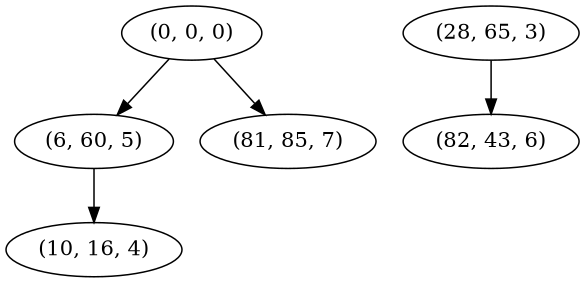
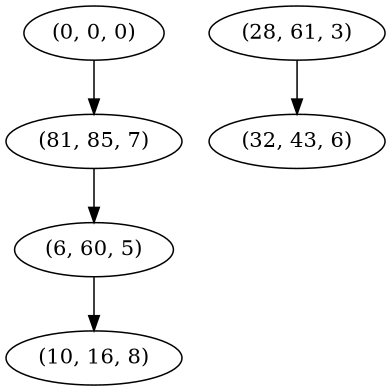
node "(28, 65, 3)": label "(28, 65, 3)" -> "(28, 61, 3)"
edge "(0, 0, 0)" -> "(6, 60, 5)": now "(81, 85, 7)" -> "(6, 60, 5)"
node "(82, 43, 6)": label "(82, 43, 6)" -> "(32, 43, 6)"
node "(10, 16, 4)": label "(10, 16, 4)" -> "(10, 16, 8)"
